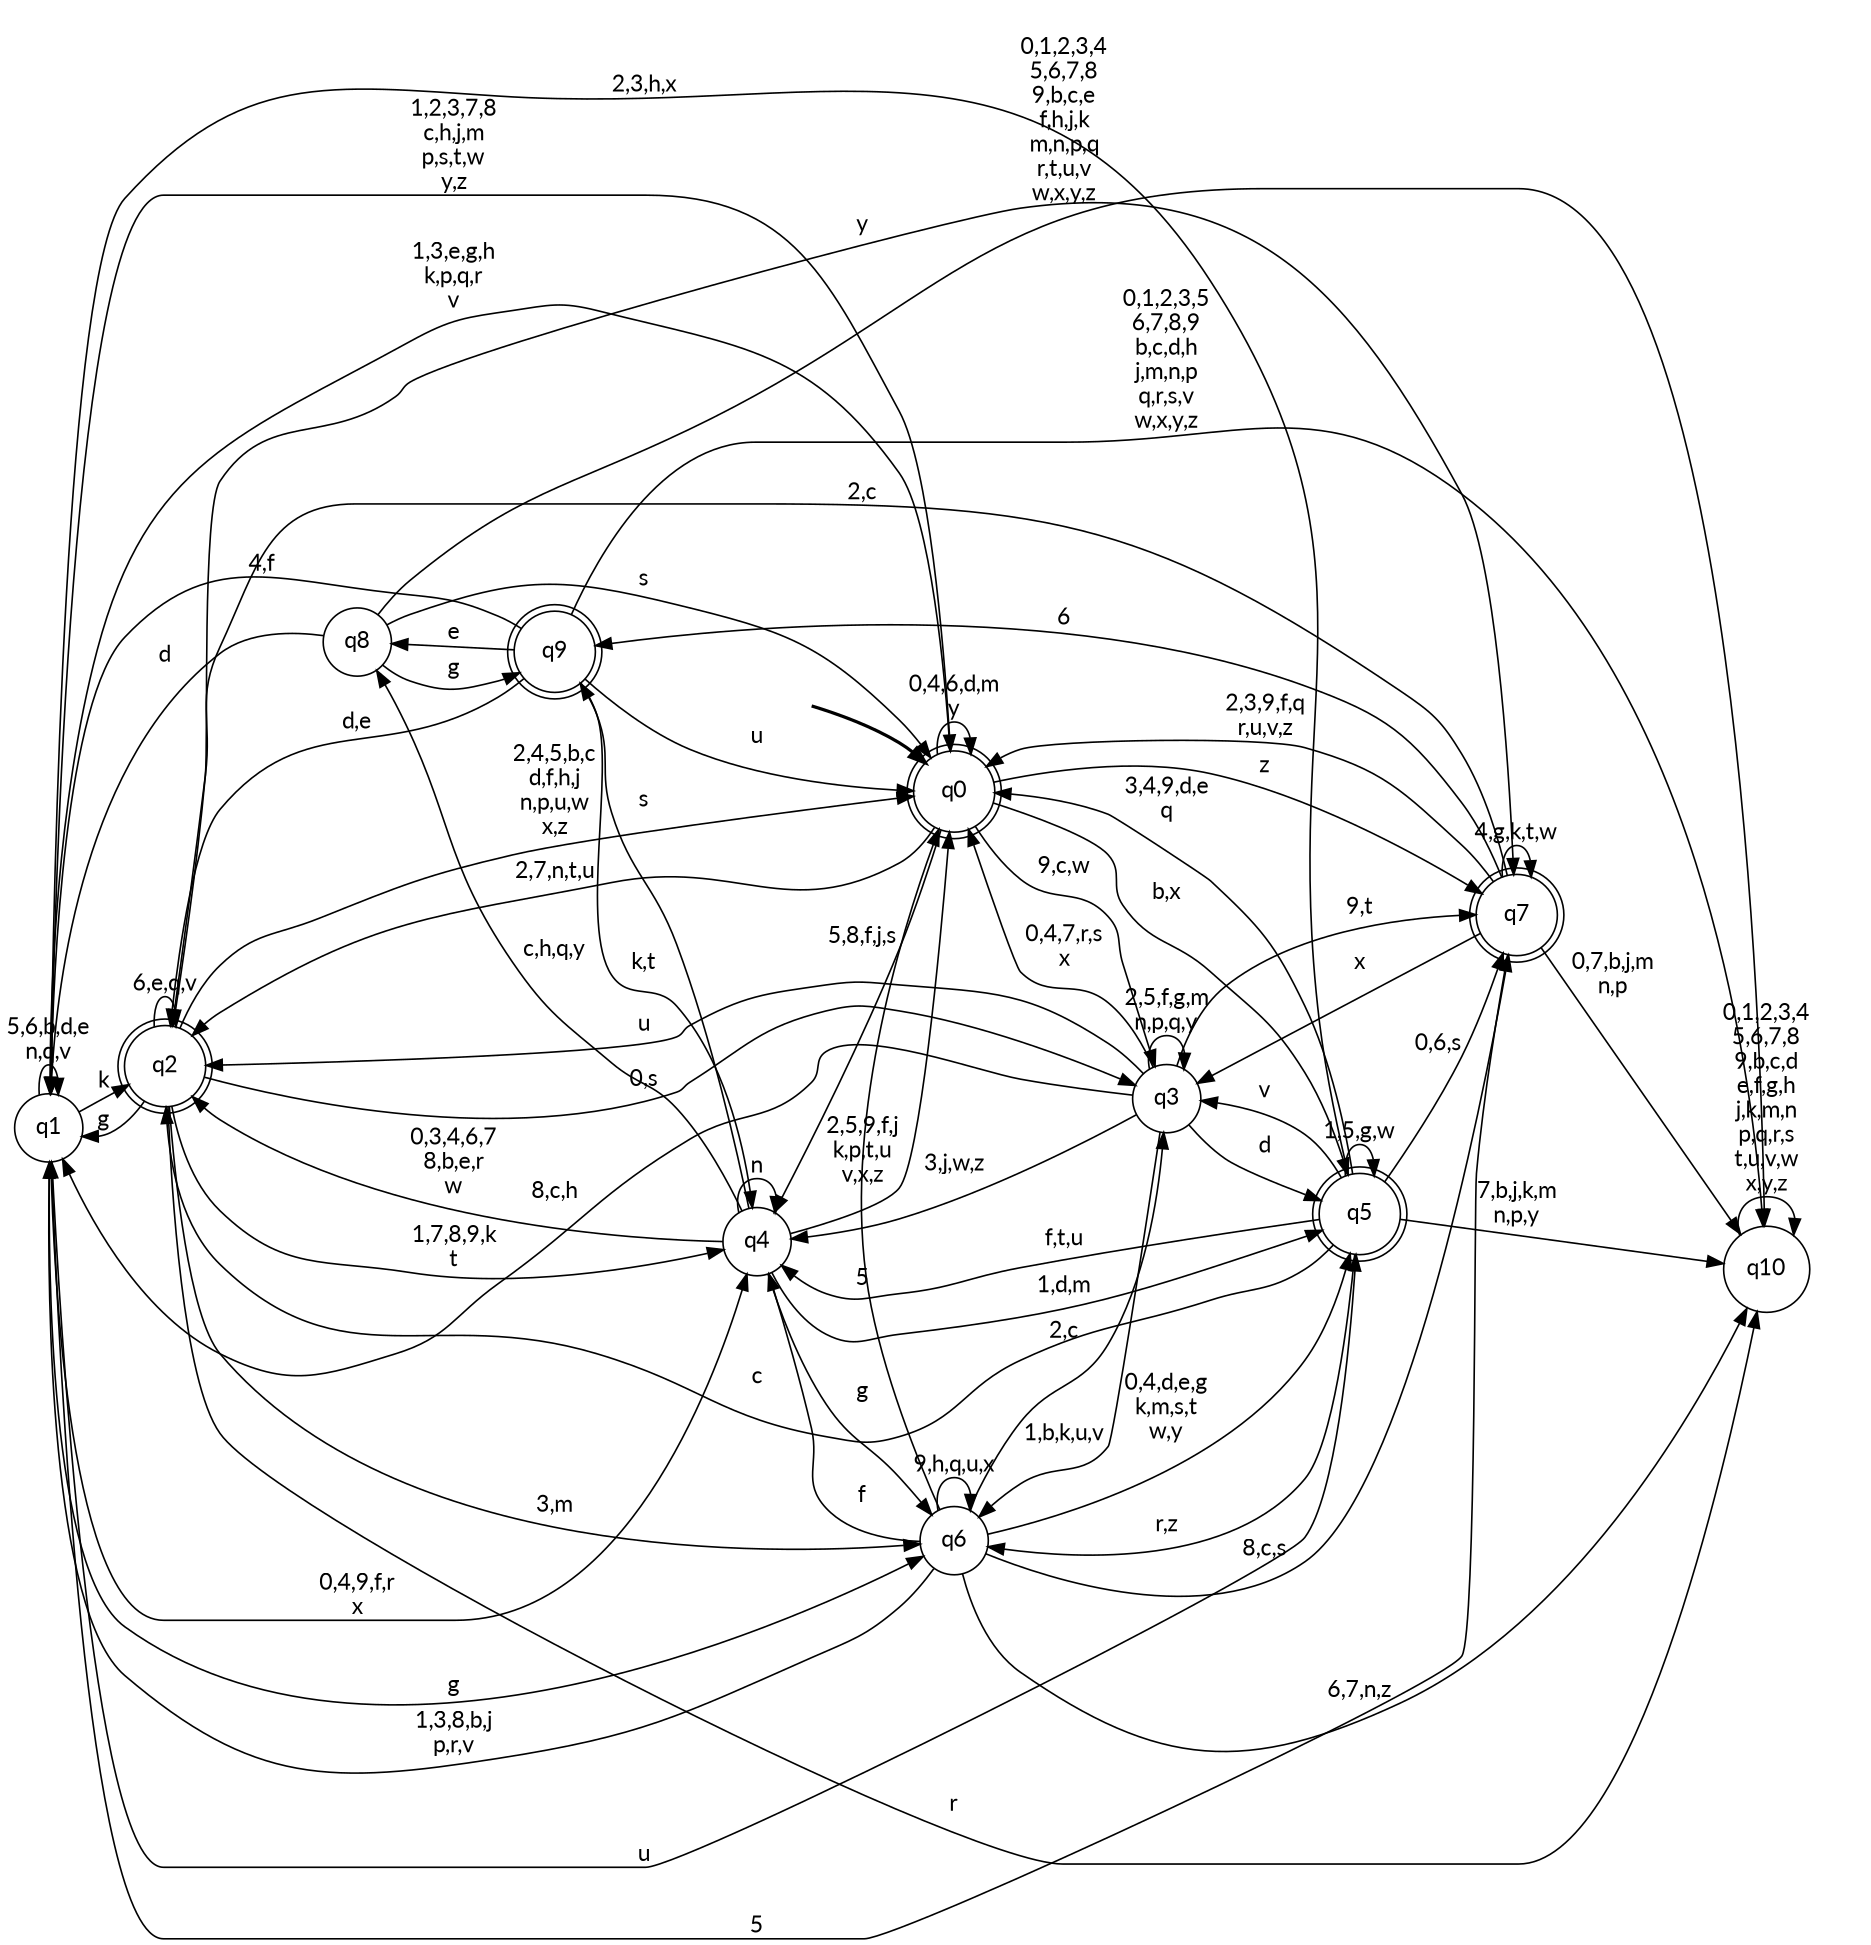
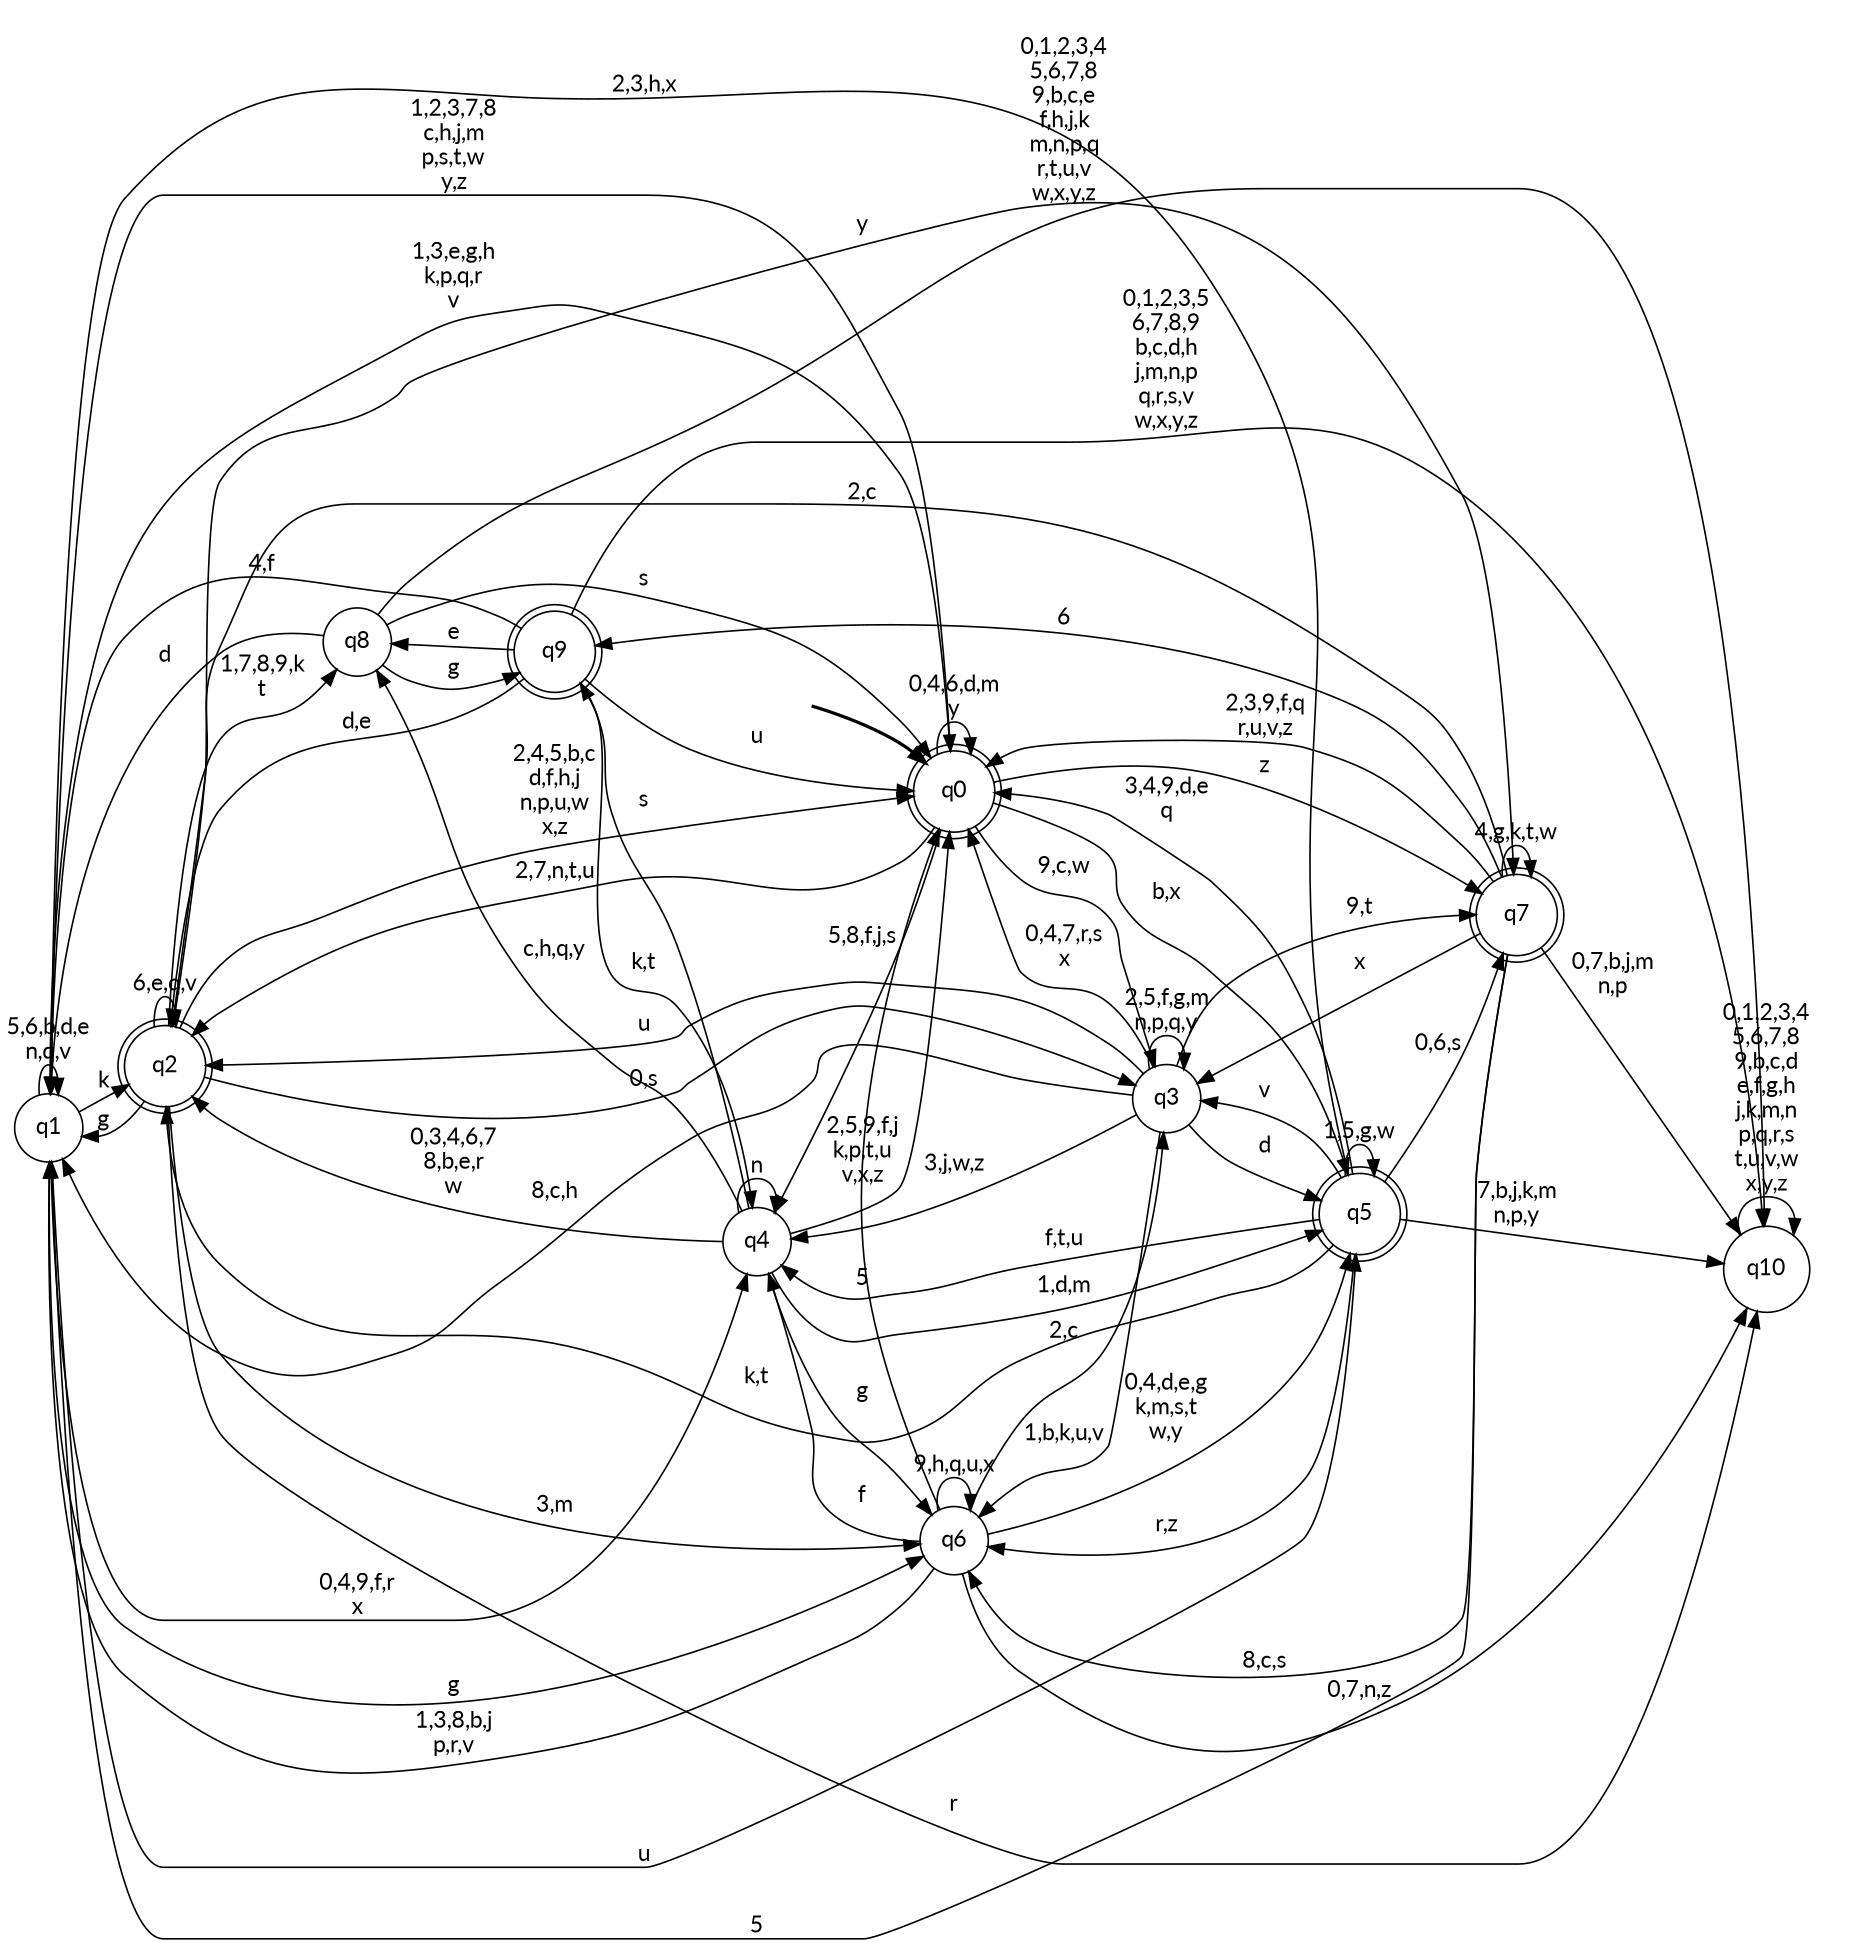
edge "q2" -> "q4": now "q2" -> "q8"
edge "q5" -> "q2": label "c" -> "k,t"
edge "q6" -> "q7": reversed
edge "q6" -> "q10": label "6,7,n,z" -> "0,7,n,z"
